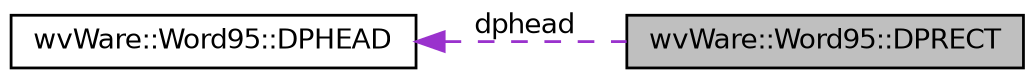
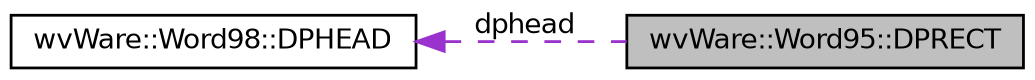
node "wvWare::Word95::DPHEAD": label "wvWare::Word95::DPHEAD" -> "wvWare::Word98::DPHEAD"
